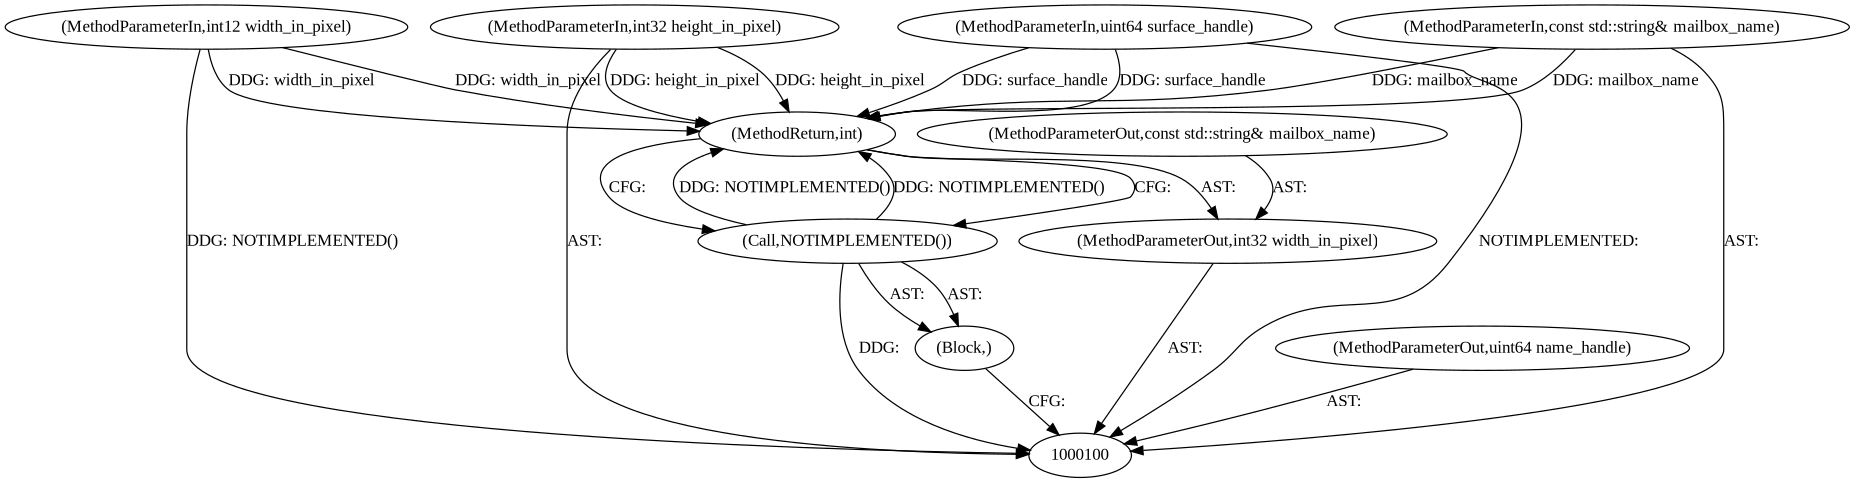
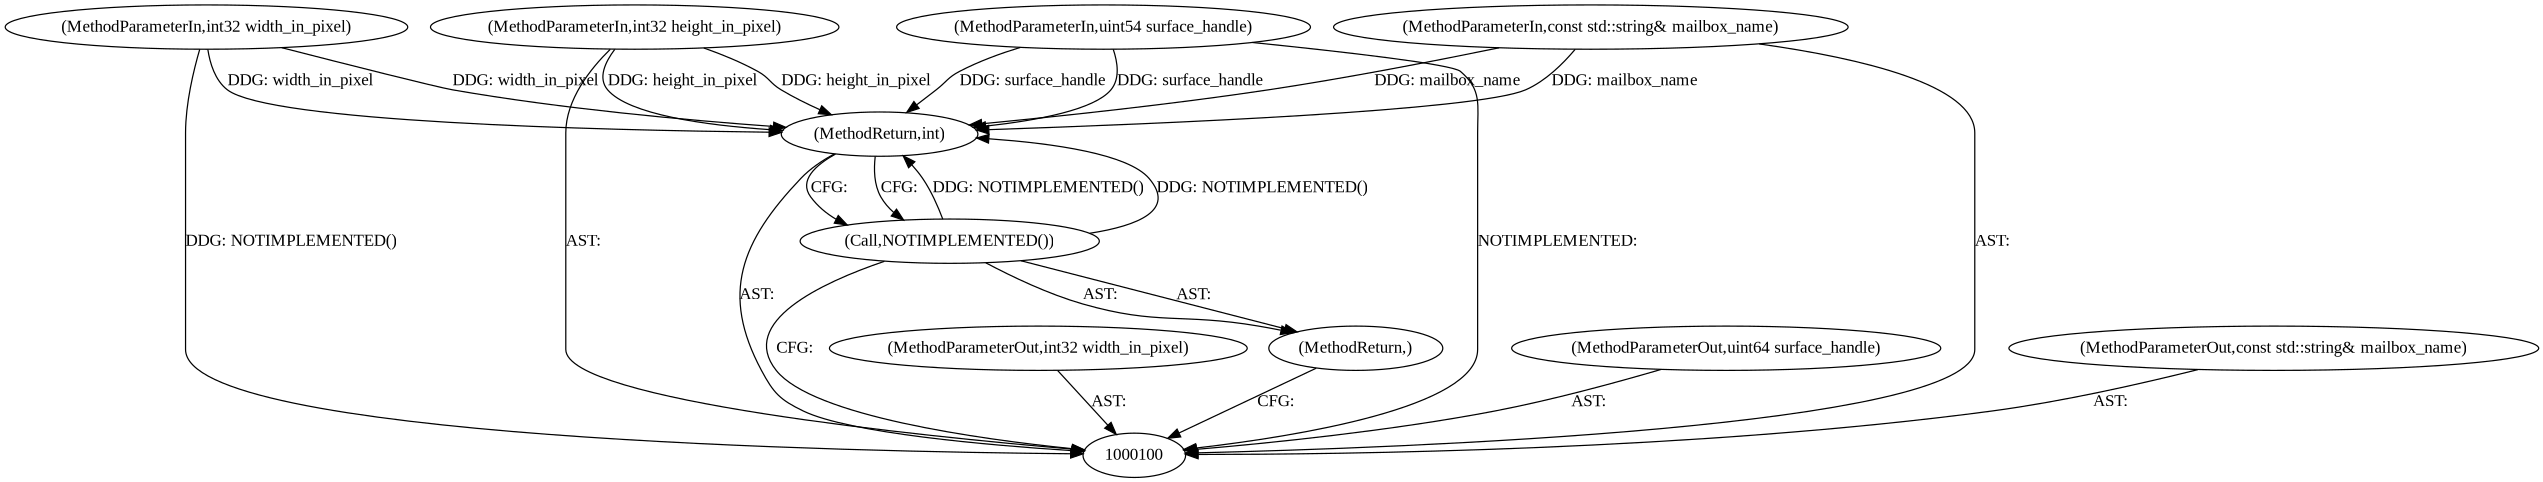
node "(MethodParameterIn,int12 width_in_pixel)": label "(MethodParameterIn,int12 width_in_pixel)" -> "(MethodParameterIn,int32 width_in_pixel)"
node "(MethodParameterIn,uint64 surface_handle)": label "(MethodParameterIn,uint64 surface_handle)" -> "(MethodParameterIn,uint54 surface_handle)"
edge "(MethodReturn,int)" -> "(MethodParameterOut,int32 width_in_pixel)": now "(MethodReturn,int)" -> "1000100"
edge "(MethodParameterOut,const std::string& mailbox_name)" -> "(MethodParameterOut,int32 width_in_pixel)": now "(MethodParameterOut,const std::string& mailbox_name)" -> "1000100"
edge "(Call,NOTIMPLEMENTED())" -> "1000100": label "DDG: " -> "CFG: "
node "(Block,)": label "(Block,)" -> "(MethodReturn,)"
node "(MethodParameterOut,uint64 name_handle)": label "(MethodParameterOut,uint64 name_handle)" -> "(MethodParameterOut,uint64 surface_handle)"
